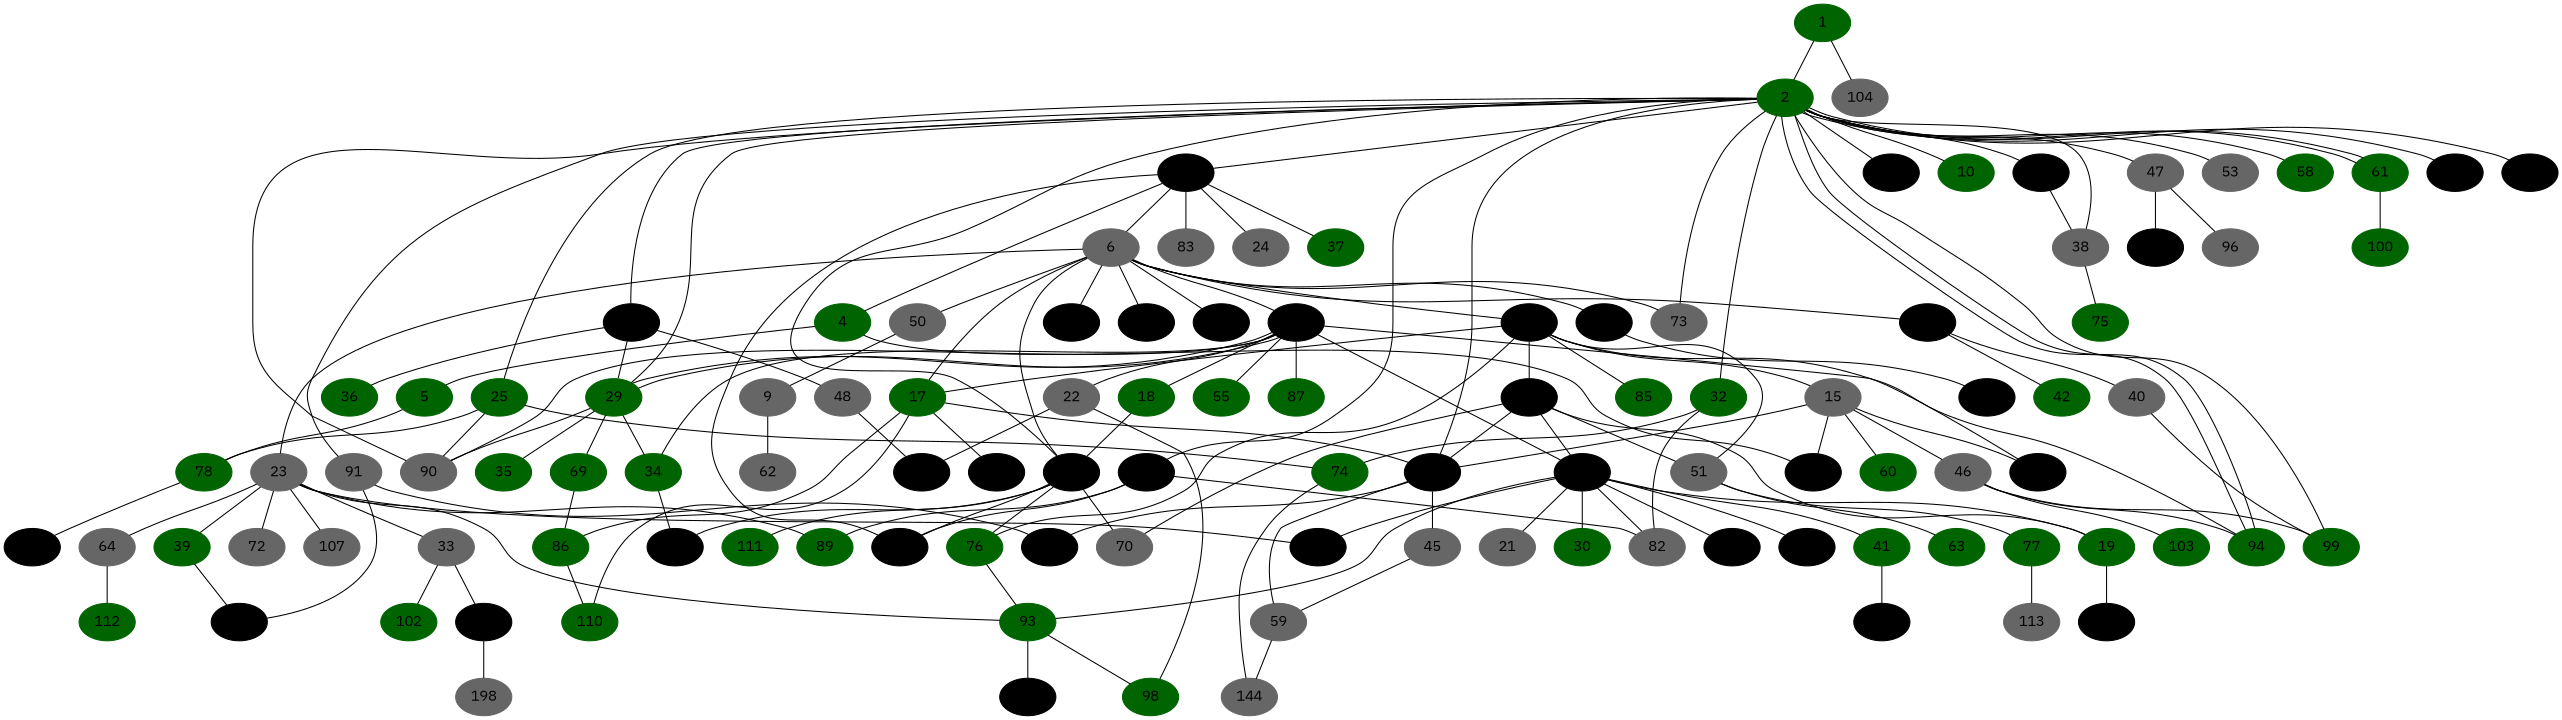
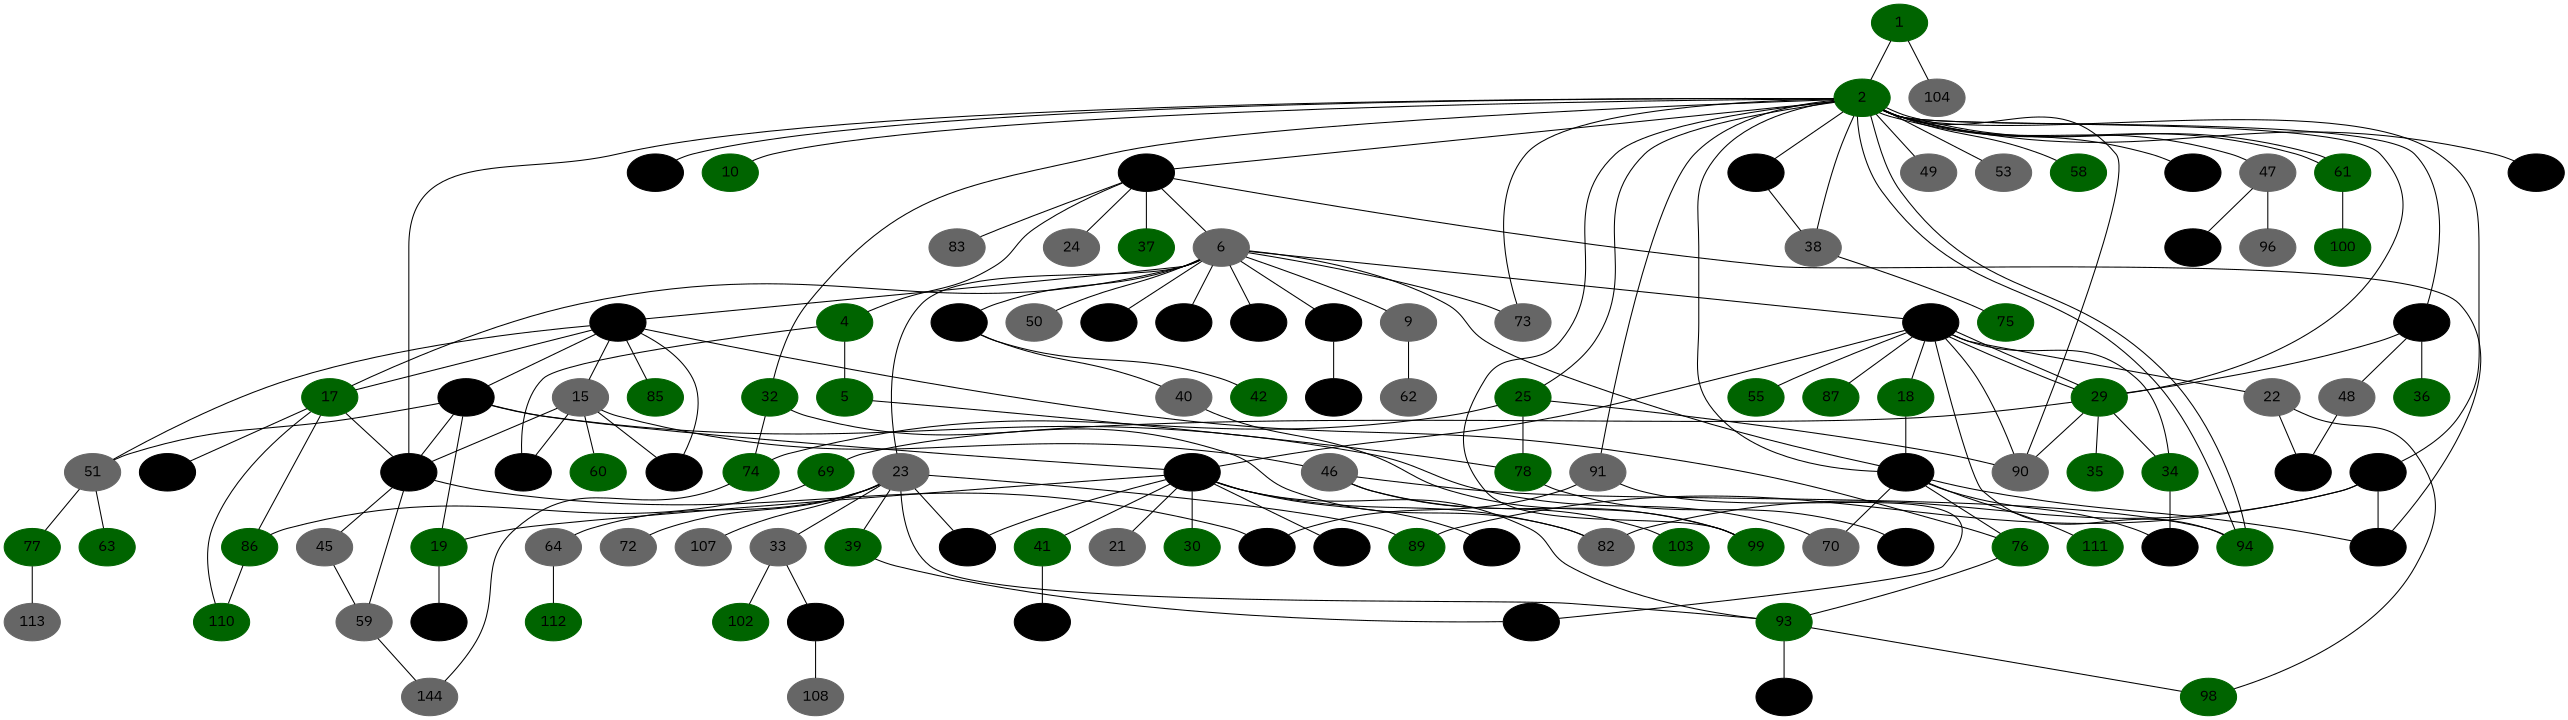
node "49": added
edge "50" -- "9": now "6" -- "9"
node "198": label "198" -> "108"
